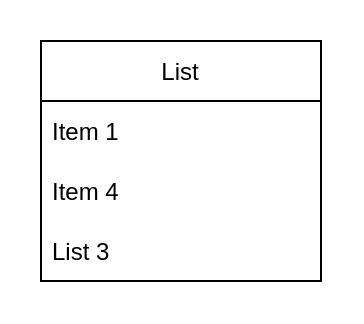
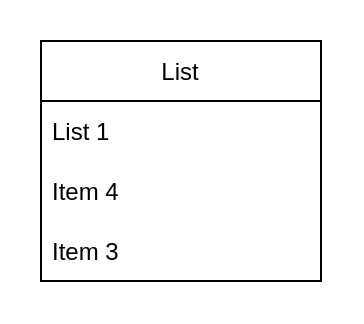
node "Item 1": label "Item 1" -> "List 1"
node "List 3": label "List 3" -> "Item 3"
